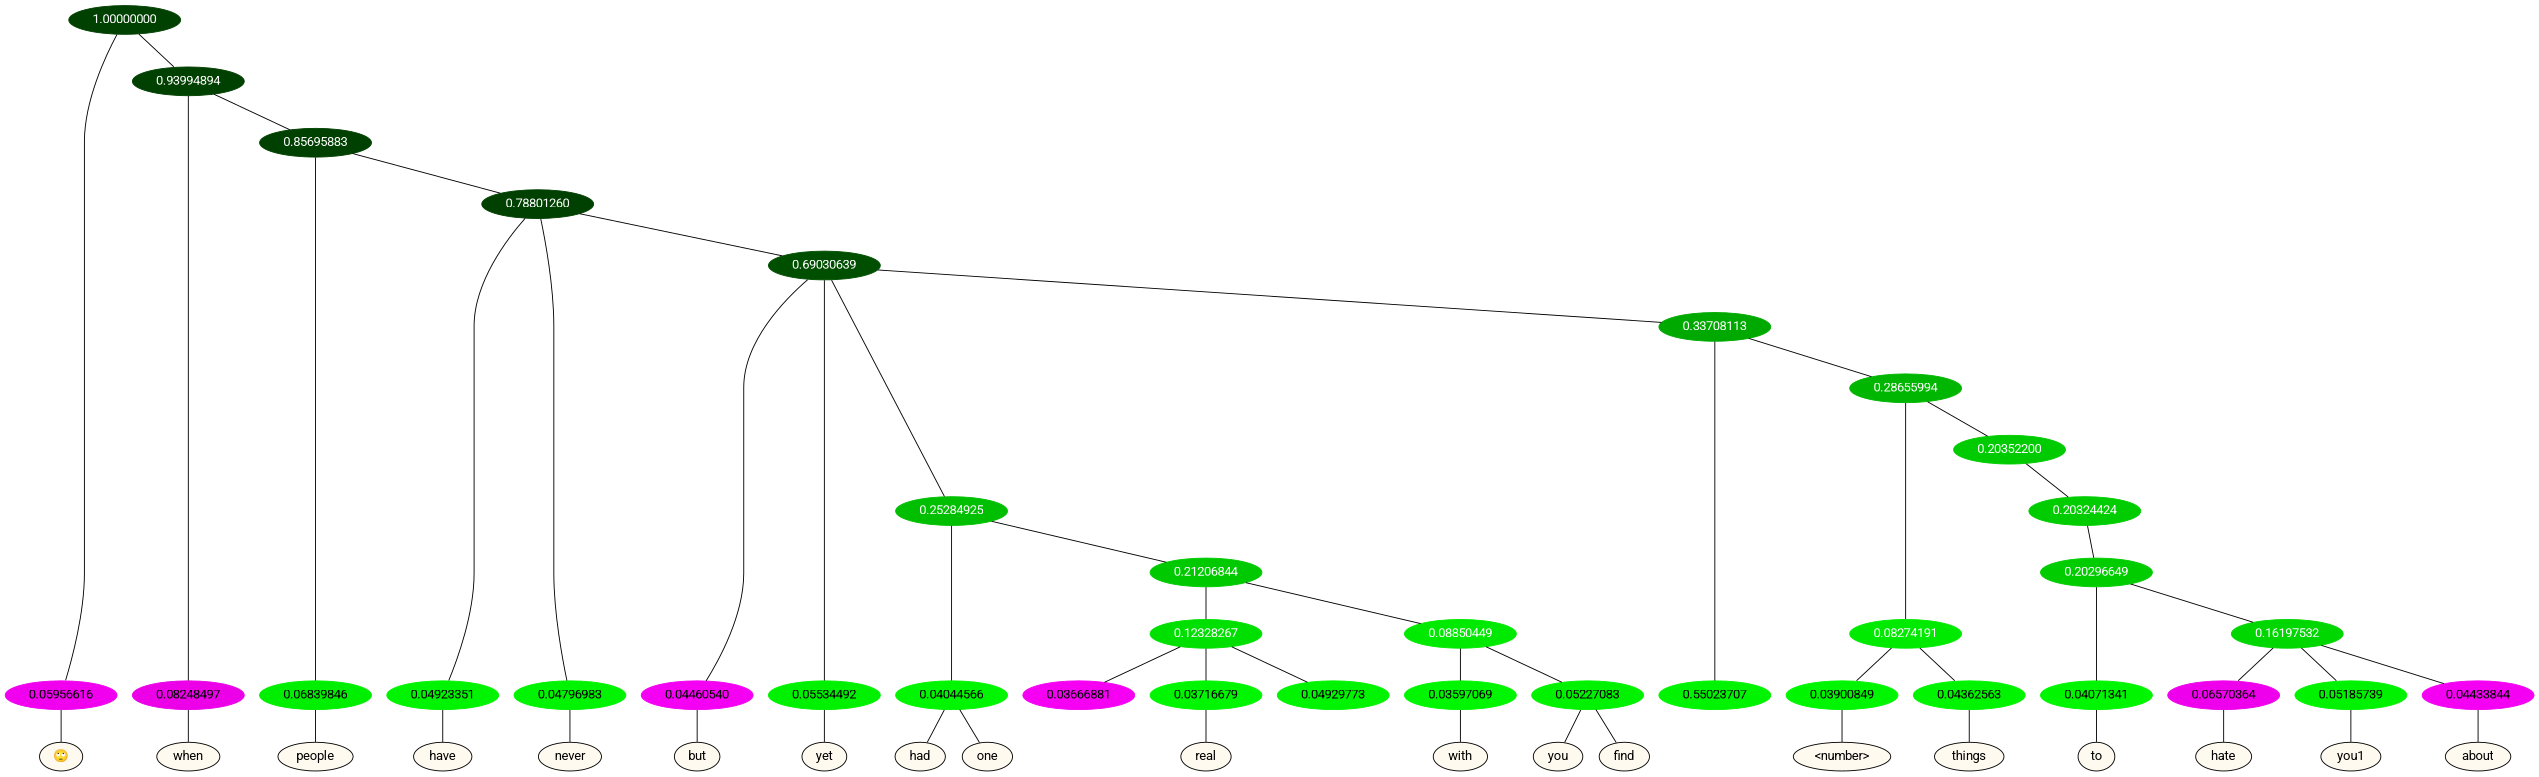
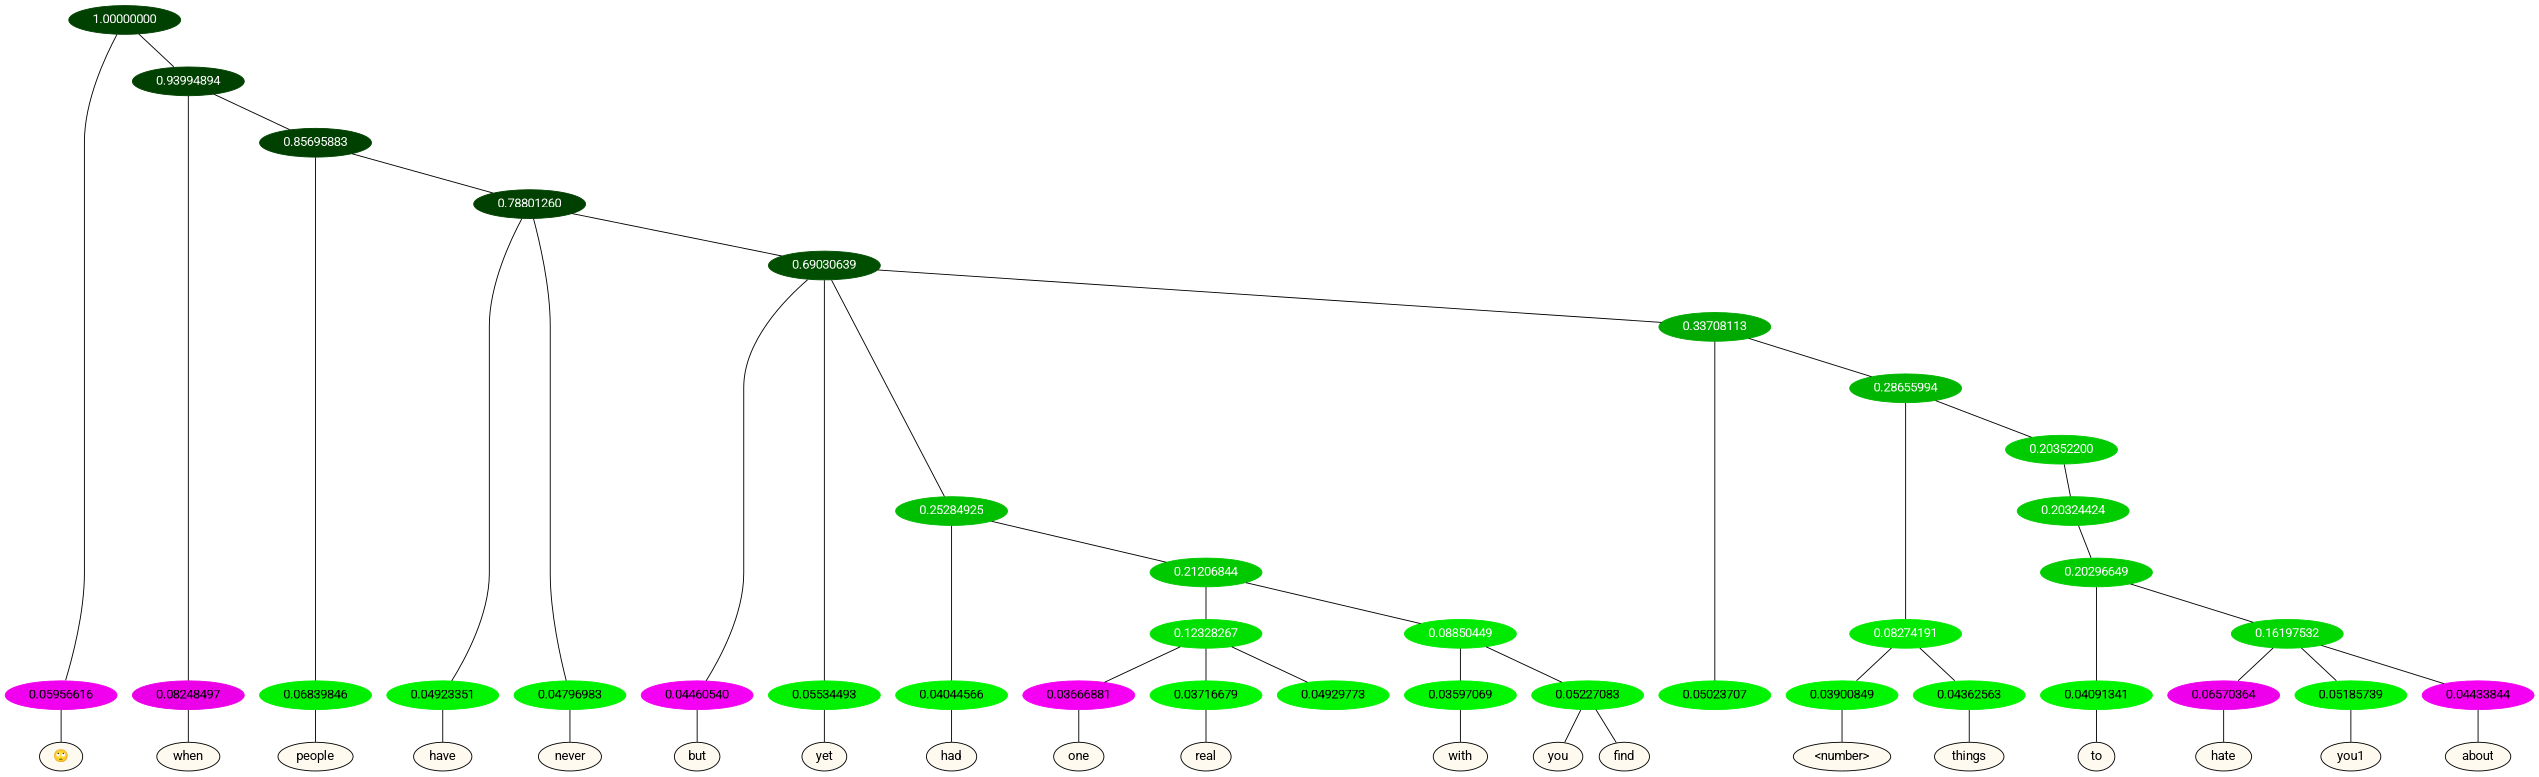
node "0.05534492": label "0.05534492" -> "0.05534493"
node "0.55023707": label "0.55023707" -> "0.05023707"
node "0.04071341": label "0.04071341" -> "0.04091341"
edge "0.04044566" -- "one": now "0.03666881" -- "one"
